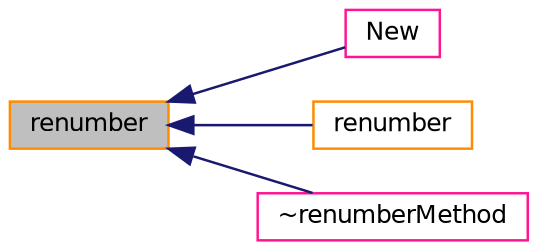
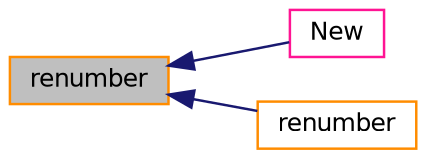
node "~renumberMethod": removed
